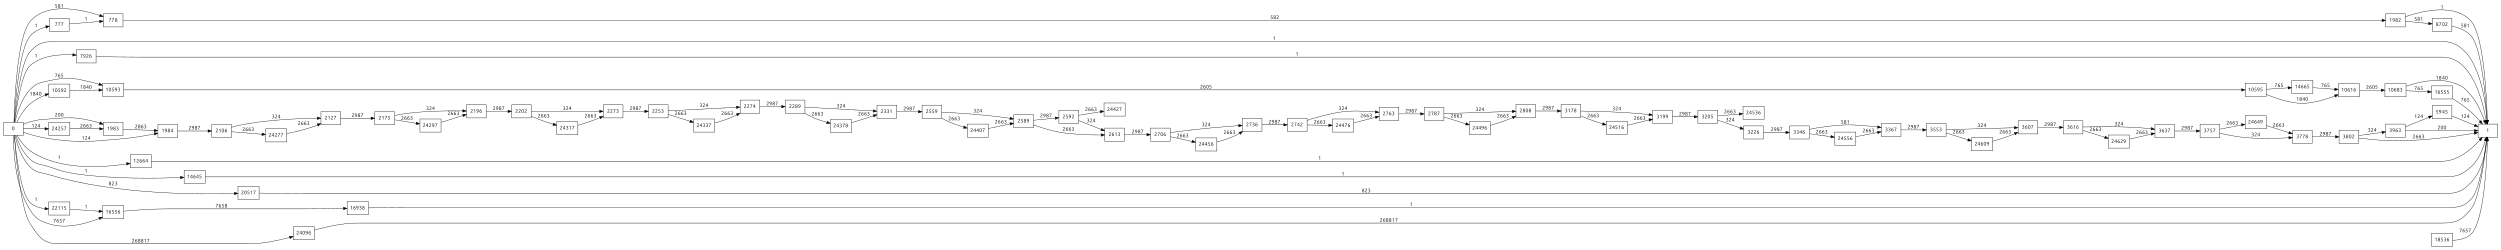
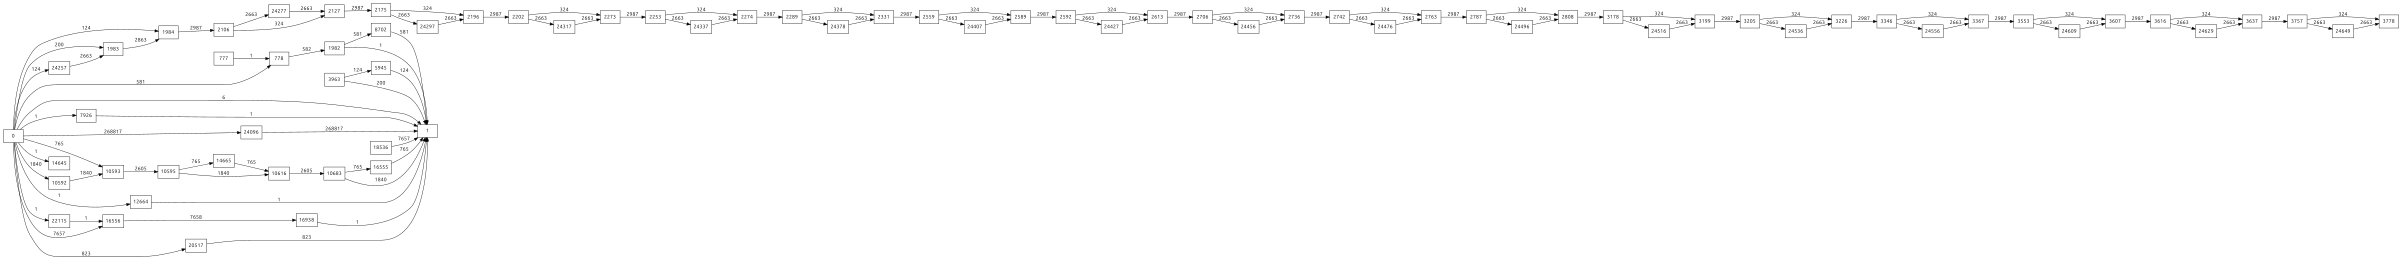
edge "24536" -> "3226": added, label "2663"
edge "0" -> "1": label "1" -> "6"
edge "0" -> "777": removed, label "1"
edge "3346" -> "3367": label "581" -> "324"
edge "2589" -> "2613": now "24427" -> "2613"
node "3802": removed
edge "14645" -> "1": removed, label "1"
